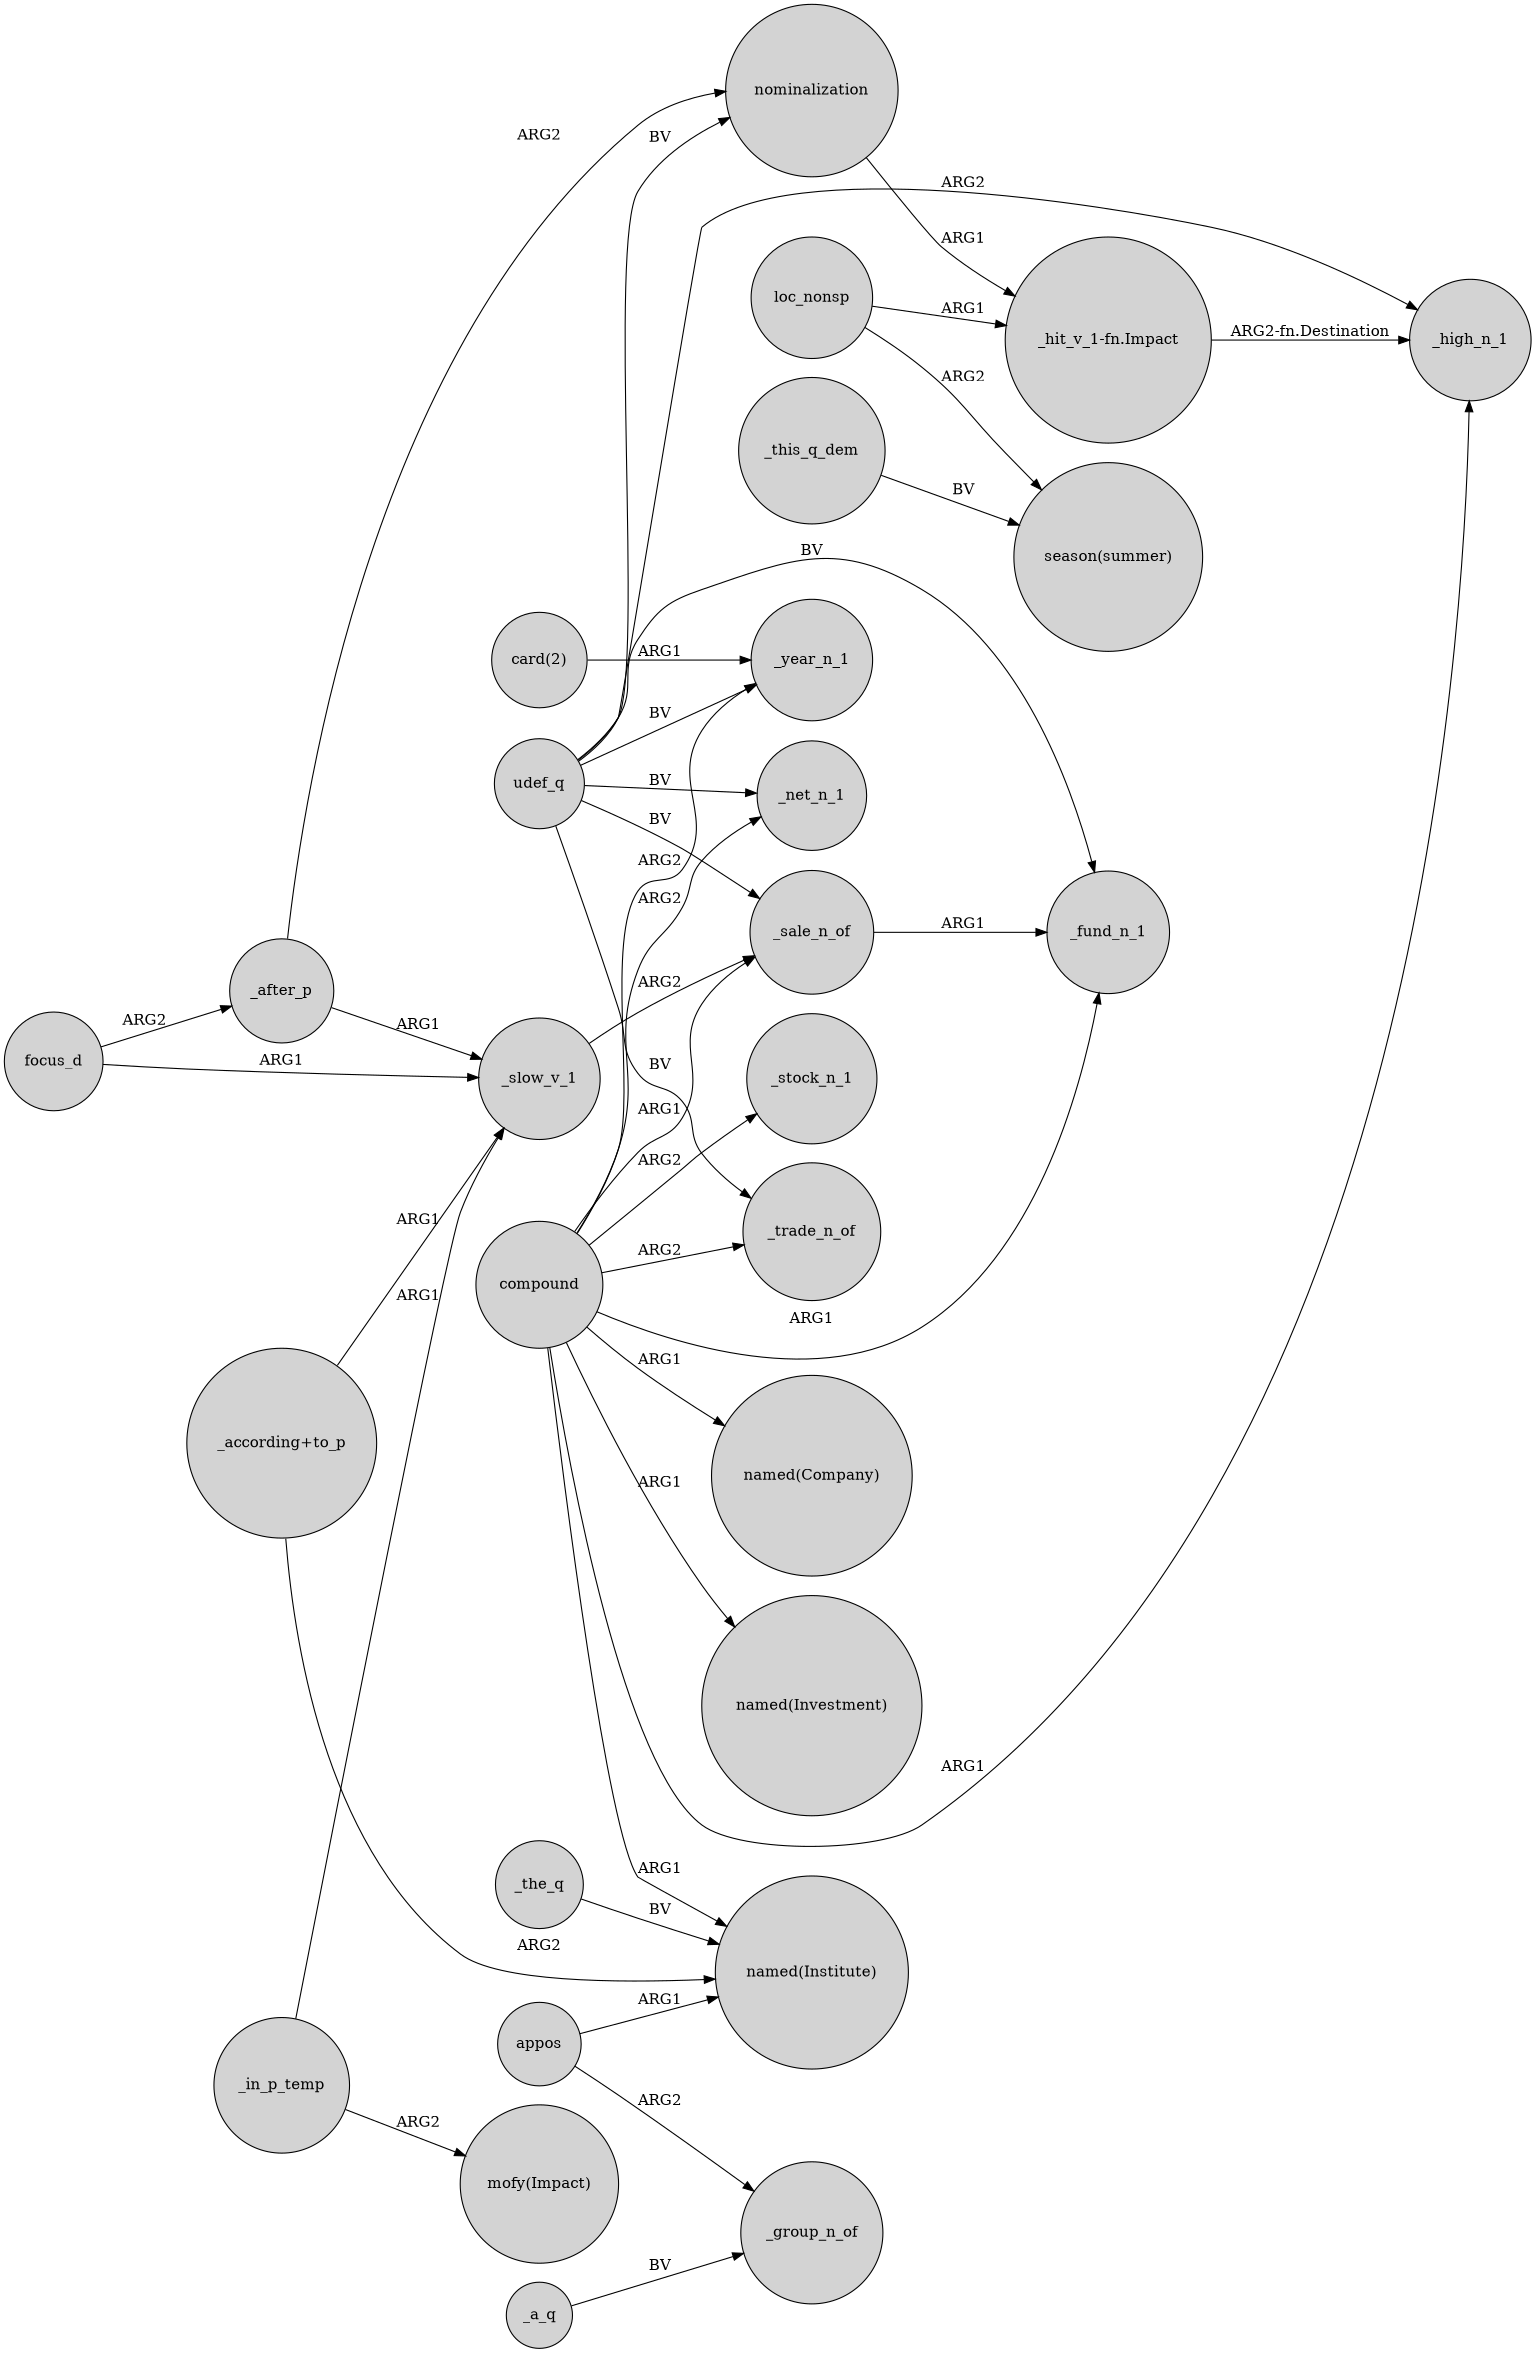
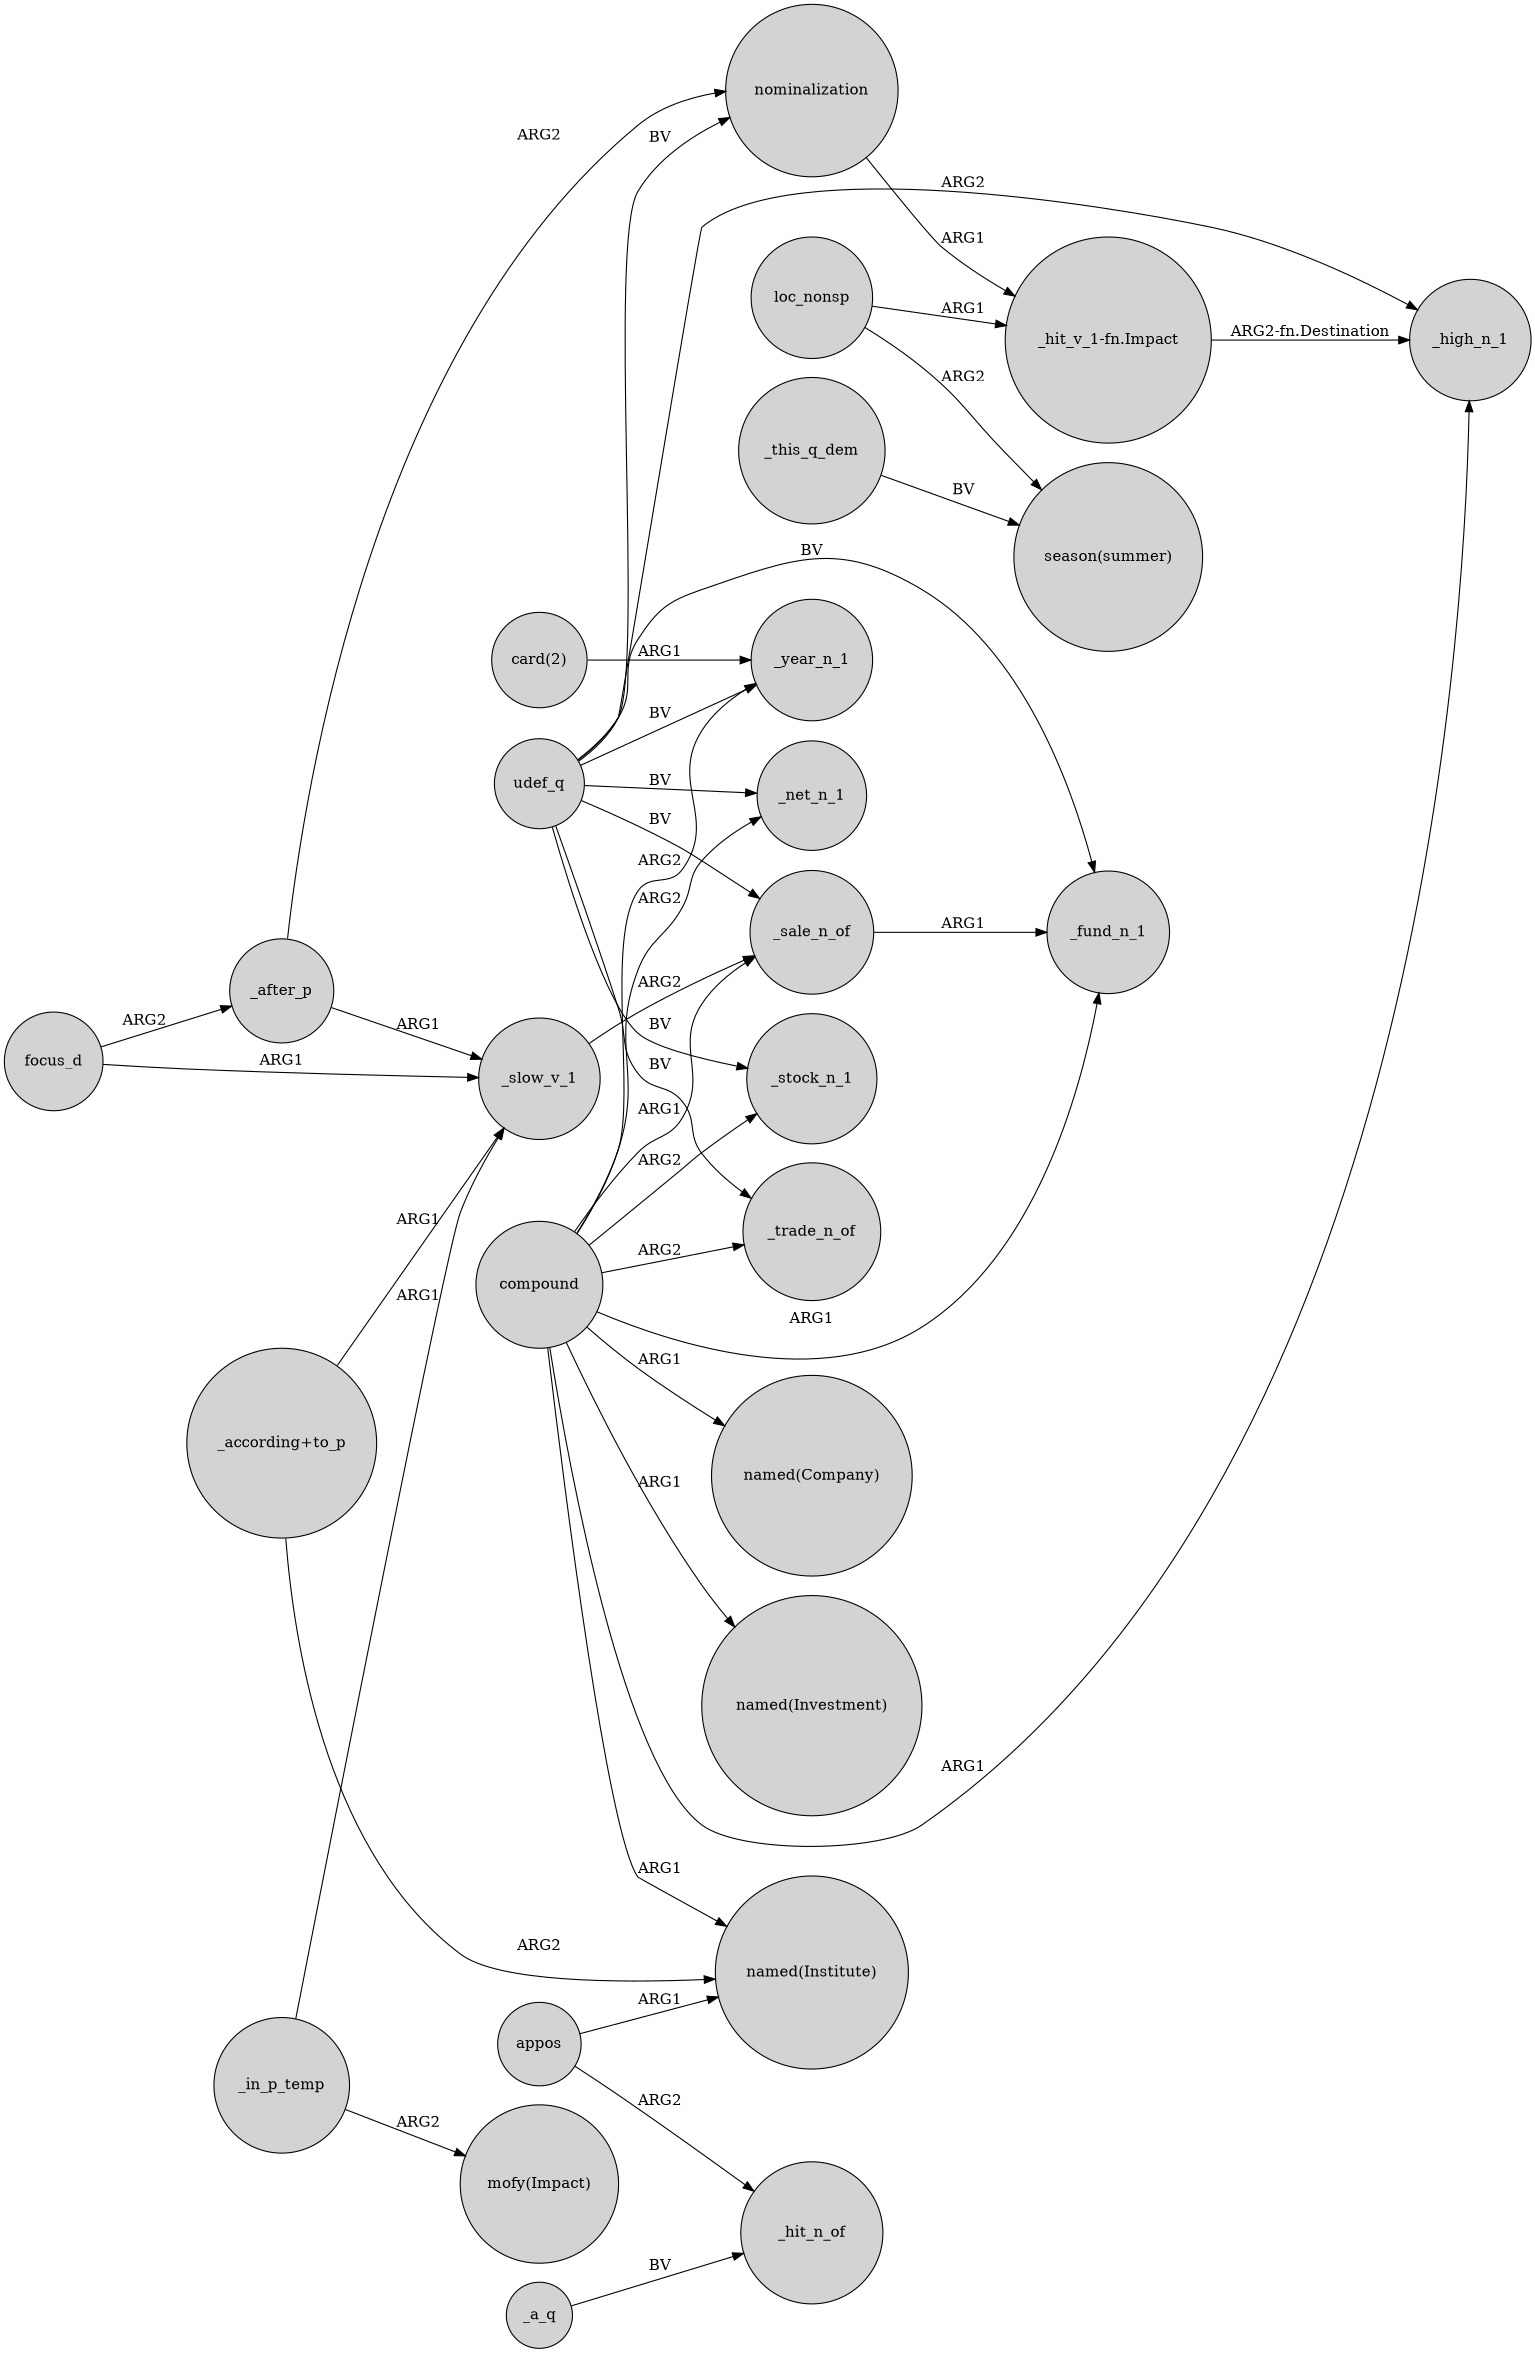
edge "udef_q" -> "_stock_n_1": added, label "BV"
node "_the_q": removed
node "_group_n_of": label "_group_n_of" -> "_hit_n_of"
